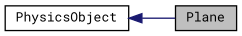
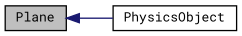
edge "Plane" -> "PhysicsObject": reversed
